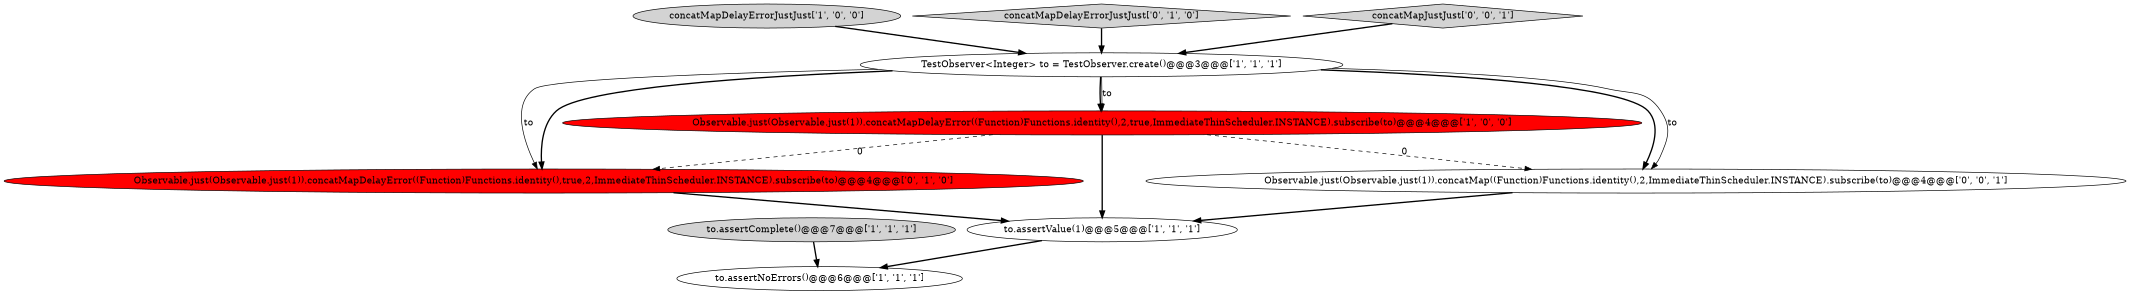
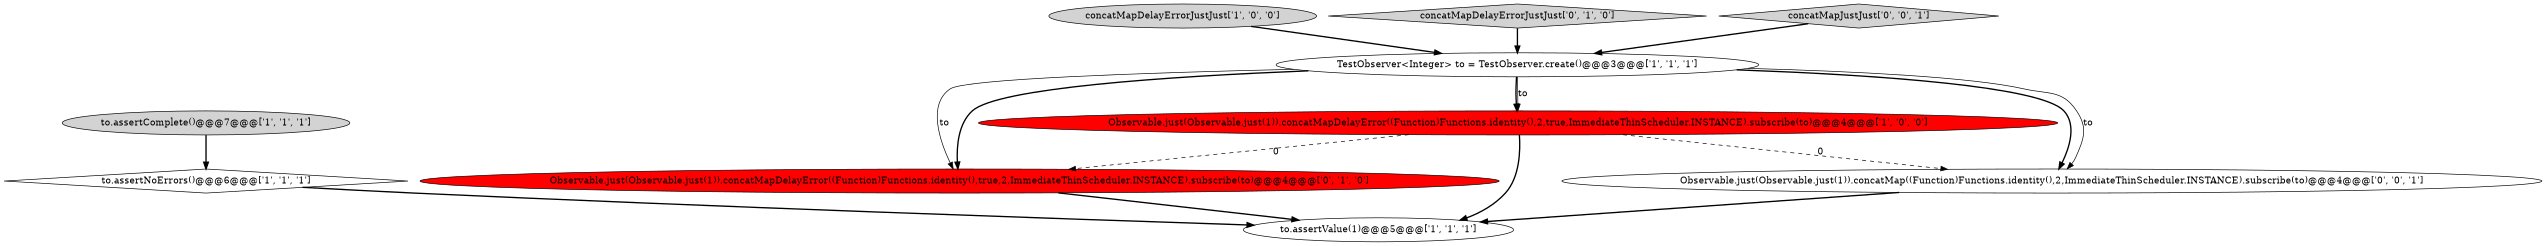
edge "to.assertValue(1)@@@5@@@['1', '1', '1']" -> "to.assertNoErrors()@@@6@@@['1', '1', '1']": reversed
node "to.assertNoErrors()@@@6@@@['1', '1', '1']": shape ellipse -> diamond
